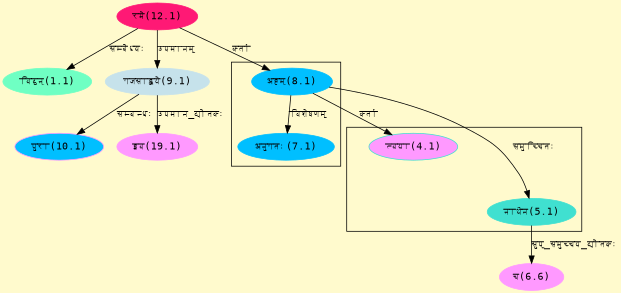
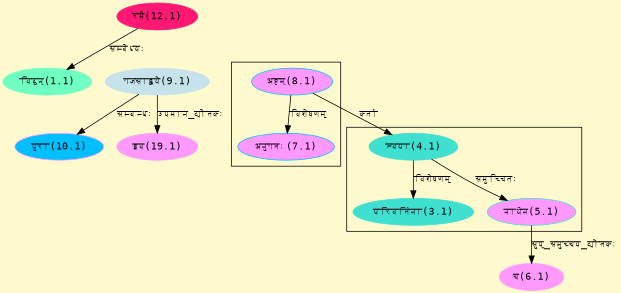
edge "रमे(12.1)" -> "गजसाह्वये(9.1)": removed, label "उपमानम्"
edge "रमे(12.1)" -> "अहम्(8.1)": removed, label "कर्ता"
node "अहम्(8.1)": fillcolor #00bfff -> #ff99ff
edge "अहम्(8.1)" -> "नाथेन(5.1)": now "त्वया(4.1)" -> "नाथेन(5.1)"
node "अनुगतः(7.1)": fillcolor #00bfff -> #ff99ff
node "त्वया(4.1)": fillcolor #ff99ff -> #40e0d0
node "परिवर्तिना(3.1)": added
node "नाथेन(5.1)": fillcolor #40e0d0 -> #ff99ff
node "च(6.6)": label "च(6.6)" -> "च(6.1)"
